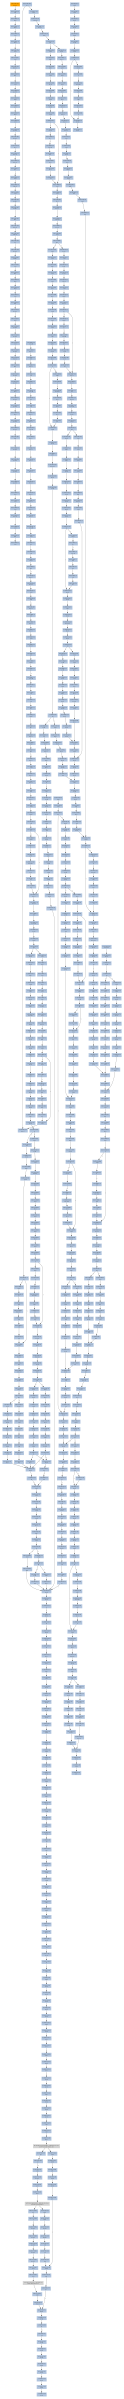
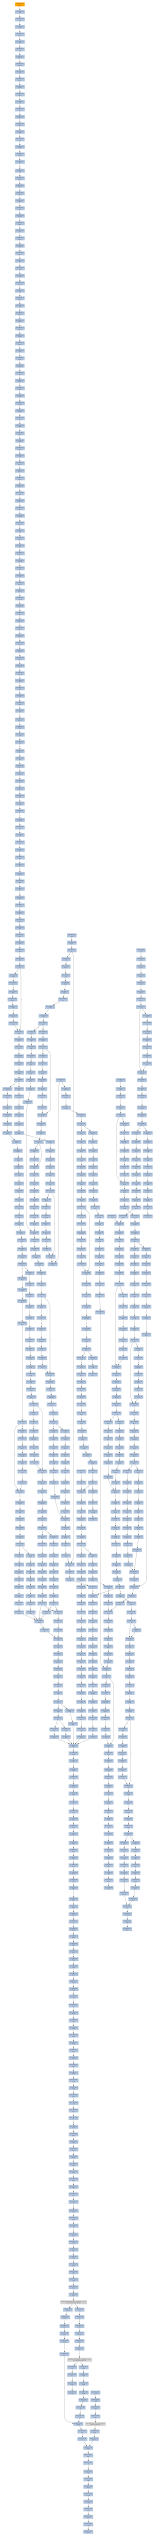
node "0x006bb95d movl": removed
node "0x006bb8c0 shll": removed
node "0x006bb466 movl": added
node "0x006bbb61 movl": removed
node "0x006bbb23 shrl": added
node "0x0049015c pushl": removed
